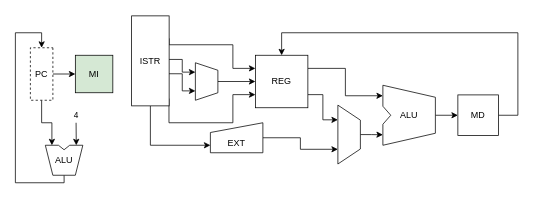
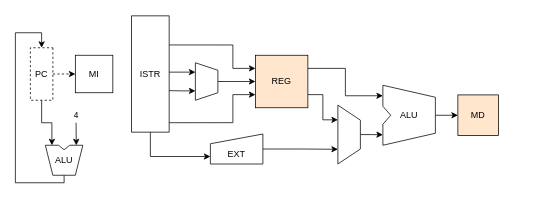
edge "MD" -> "REG": removed
node "ISTR": size 38x90 -> 38x116
edge "PC" -> "MI": style solid -> dashed
node "MI": fillcolor #d5e8d4 -> #ffffff
node "REG": fillcolor #ffffff -> #ffe6cc
node "MD": fillcolor #ffffff -> #ffe6cc
node "EXT": moved (237, 138) -> (237, 149)
